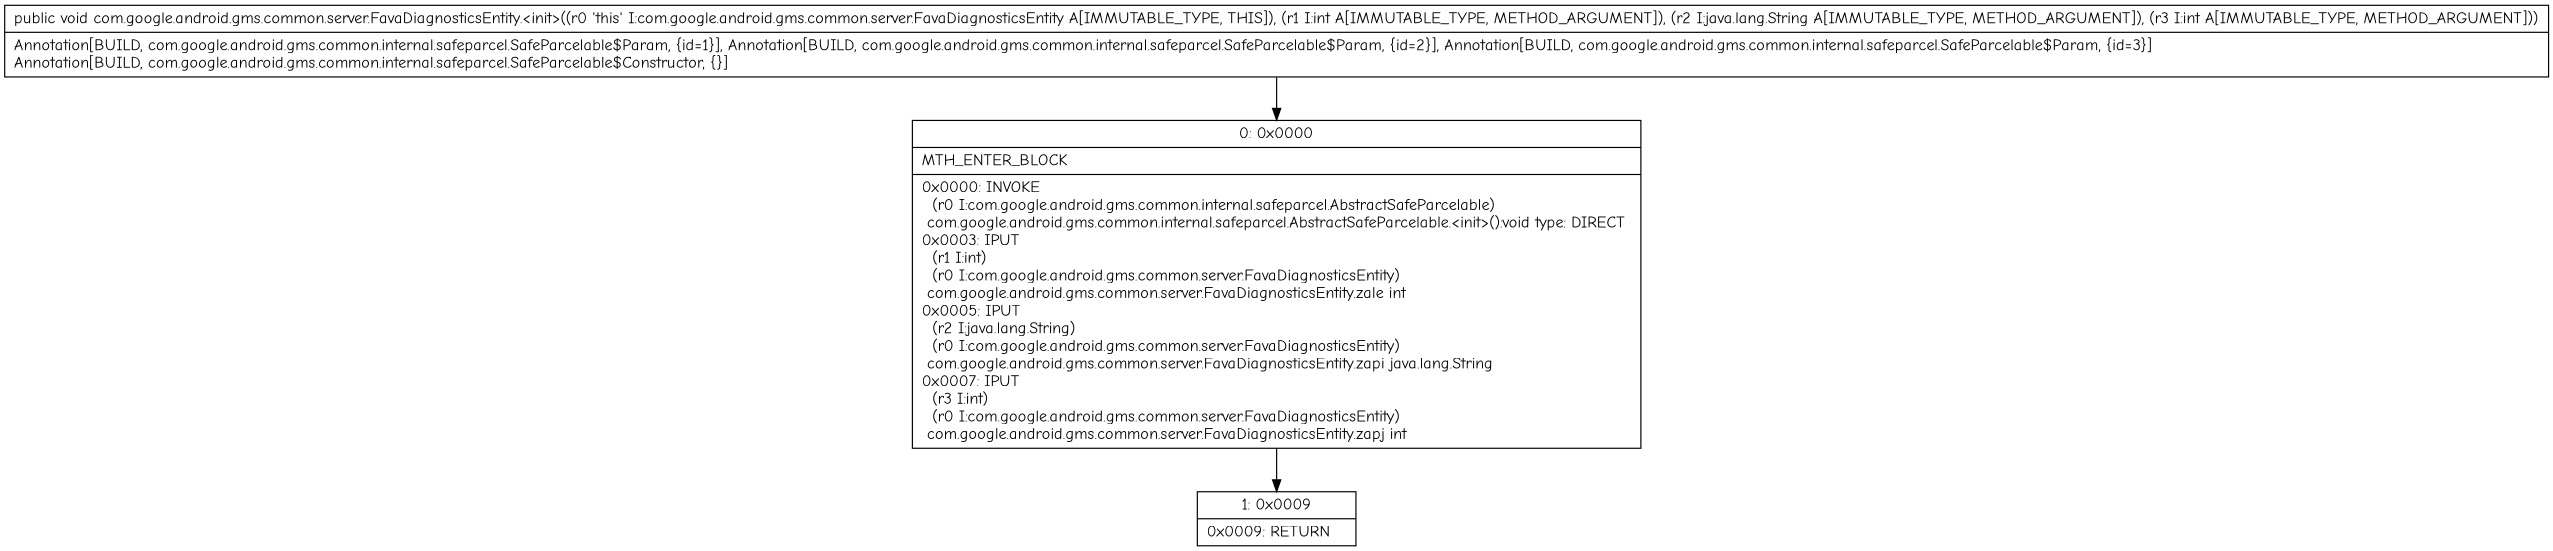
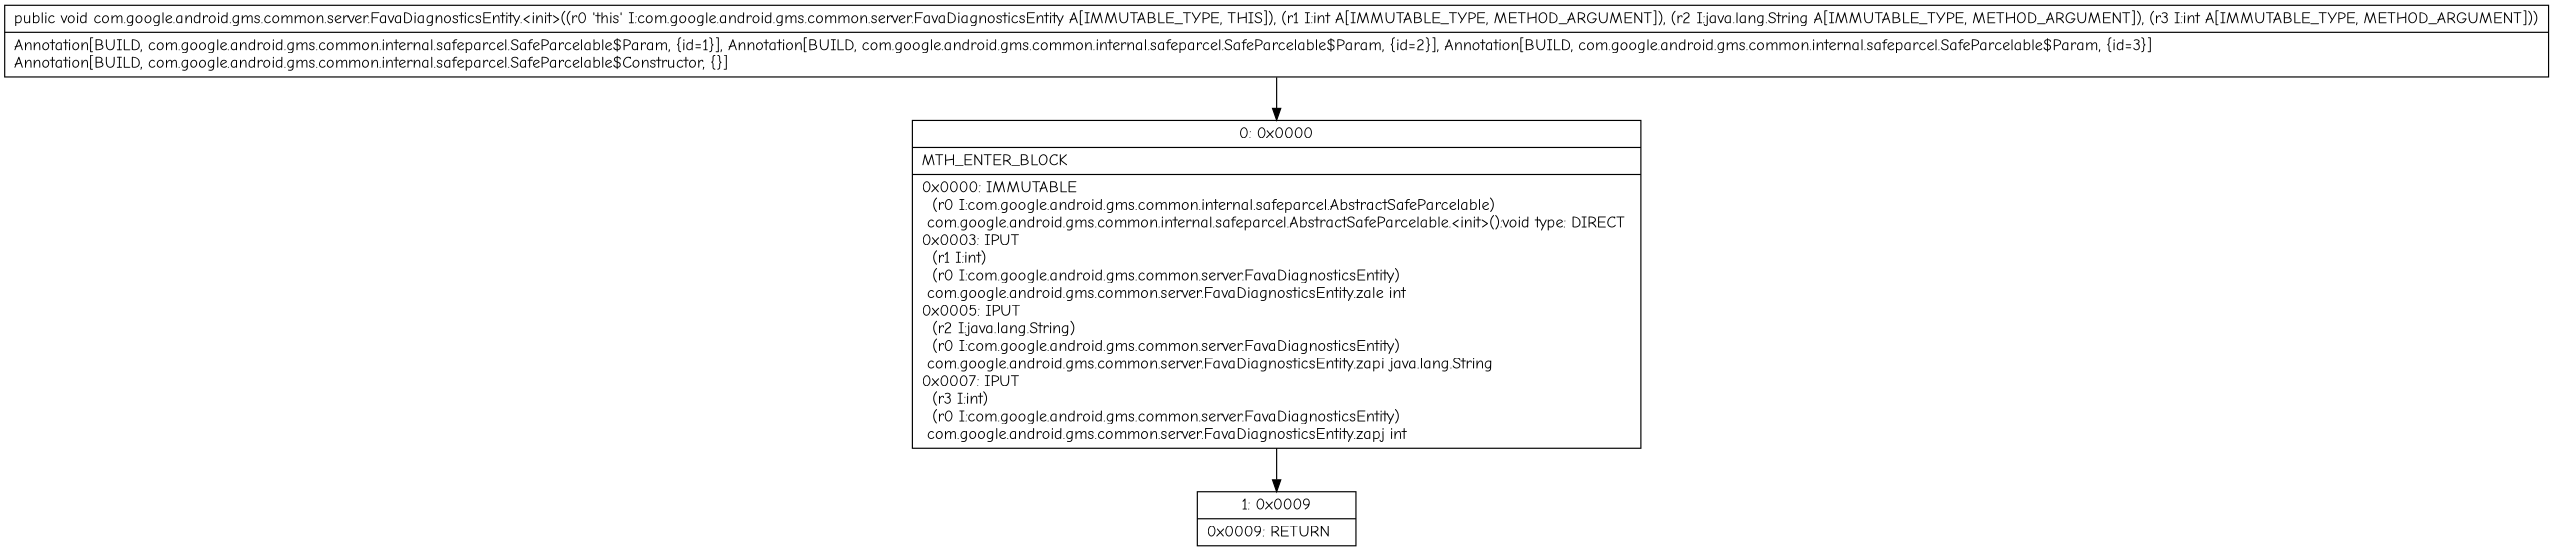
node "0: 0x0000": text "0x0000: INVOKE" -> "0x0000: IMMUTABLE"
